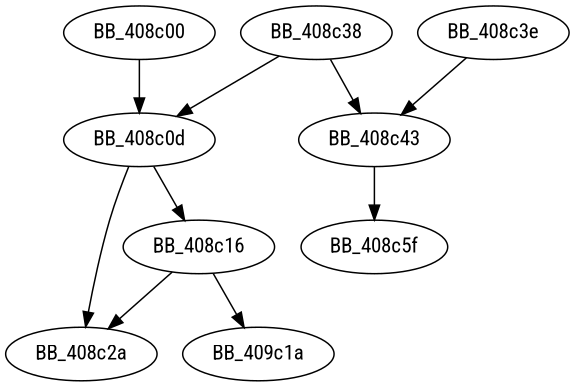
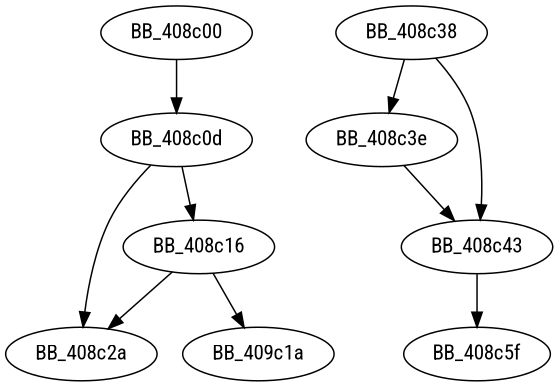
edge "BB_408c38" -> "BB_408c0d": now "BB_408c38" -> "BB_408c3e"
